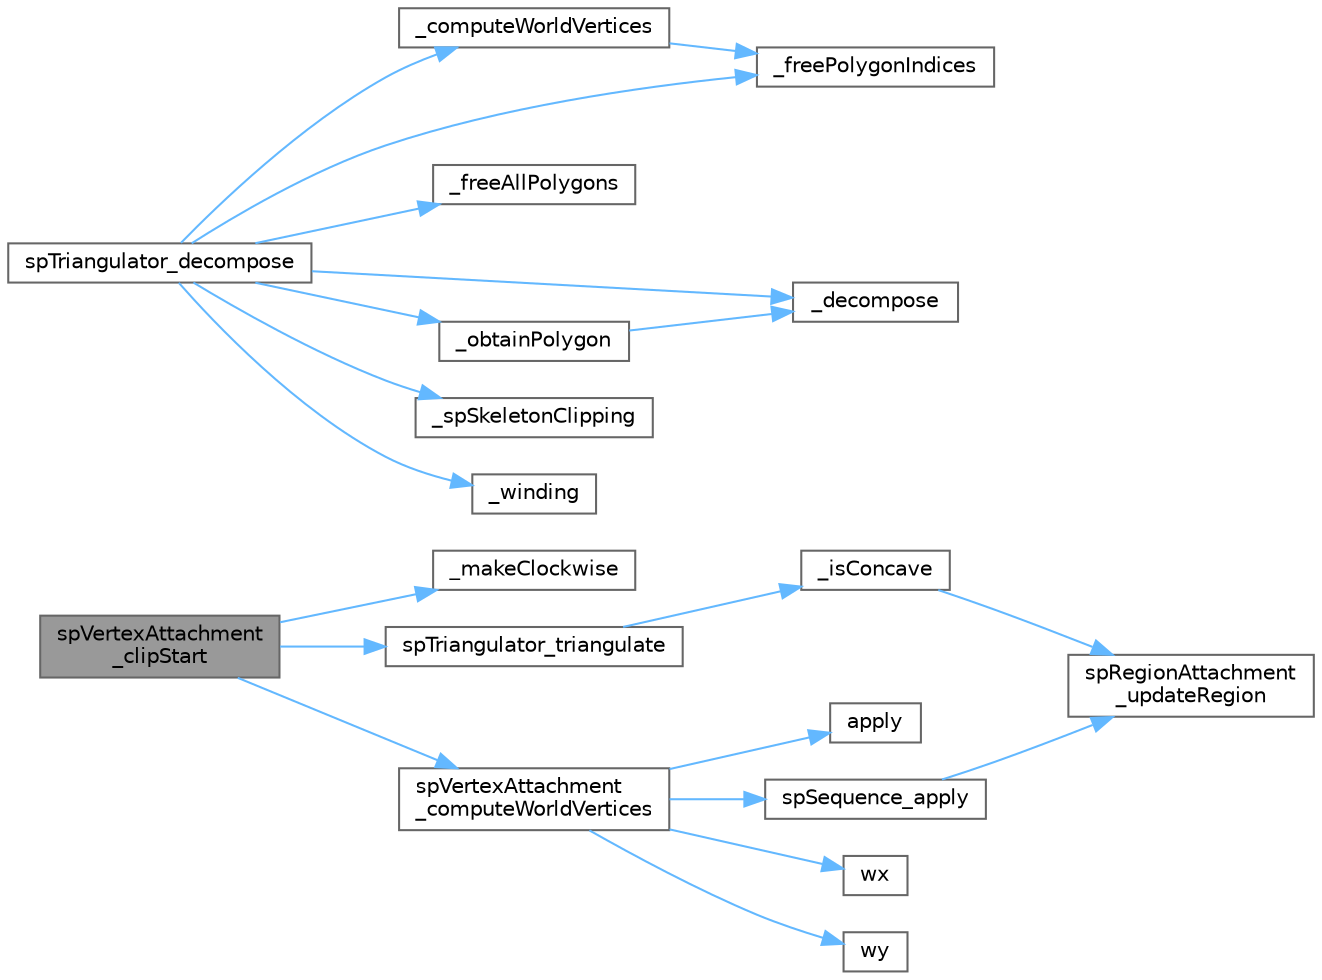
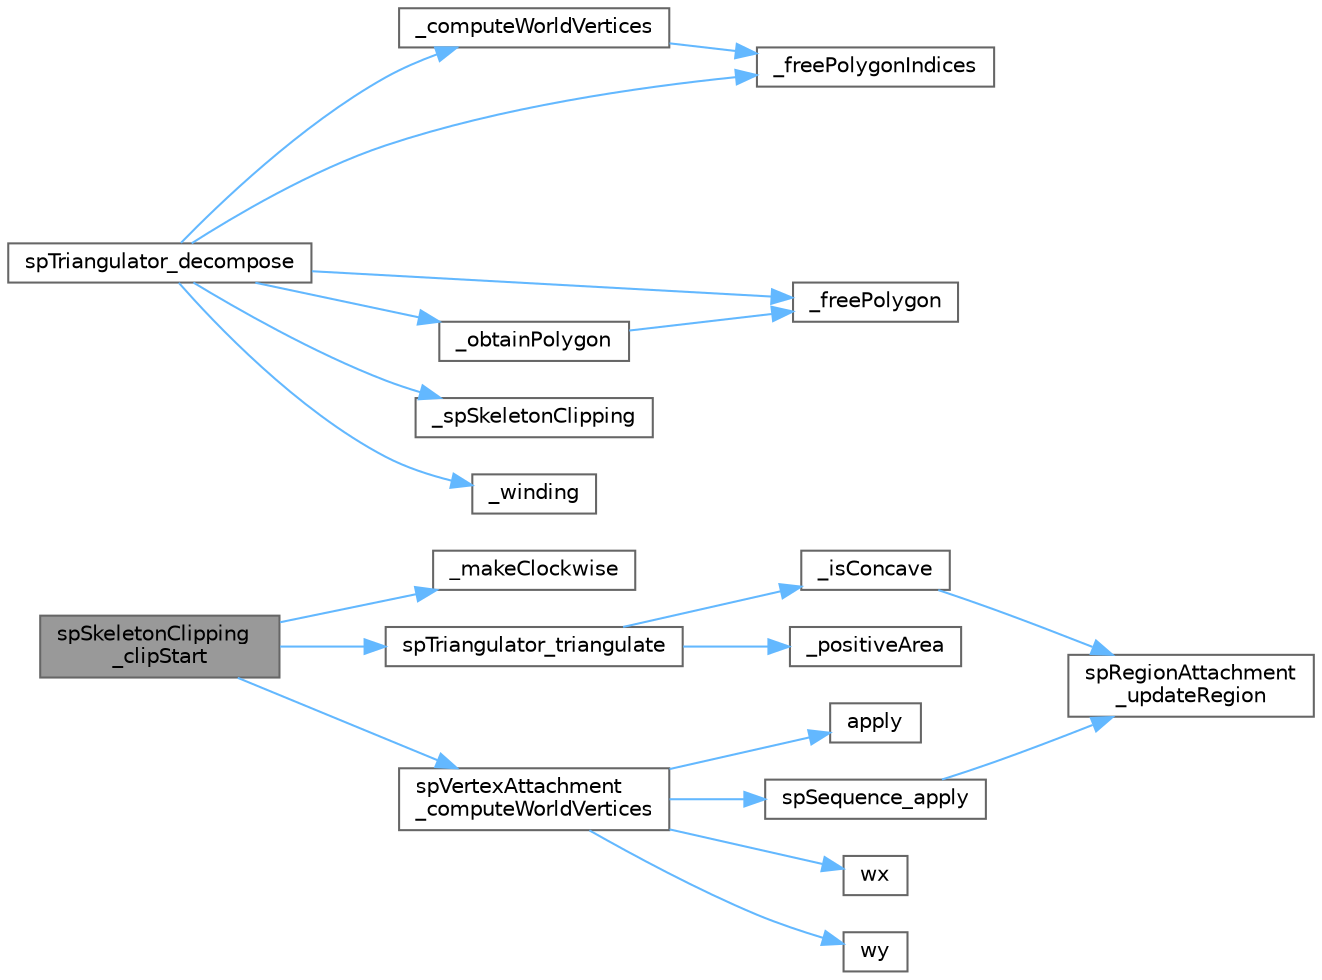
node "_freeAllPolygons": removed
node "_decompose": label "_decompose" -> "_freePolygon"
node "spVertexAttachment _clipStart": label "spVertexAttachment _clipStart" -> "spSkeletonClipping _clipStart"
node "_positiveArea": added
